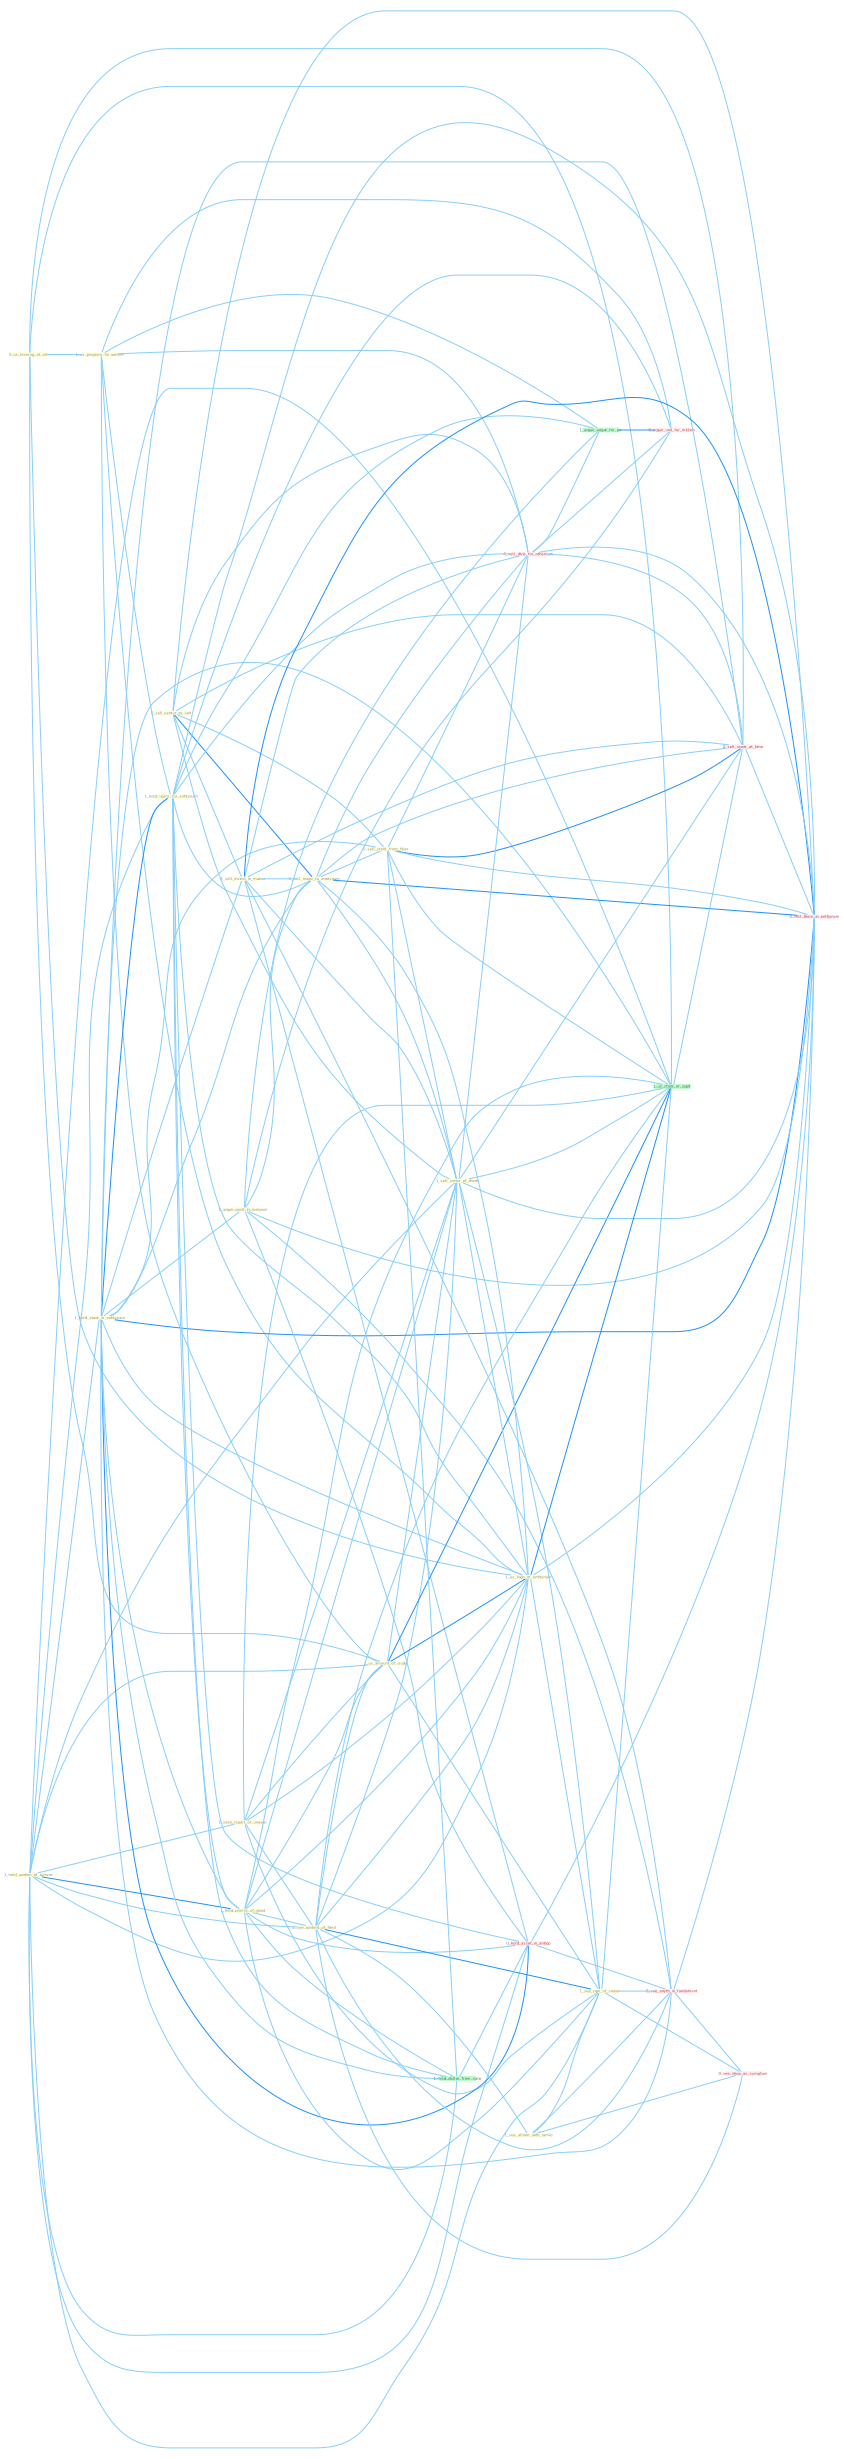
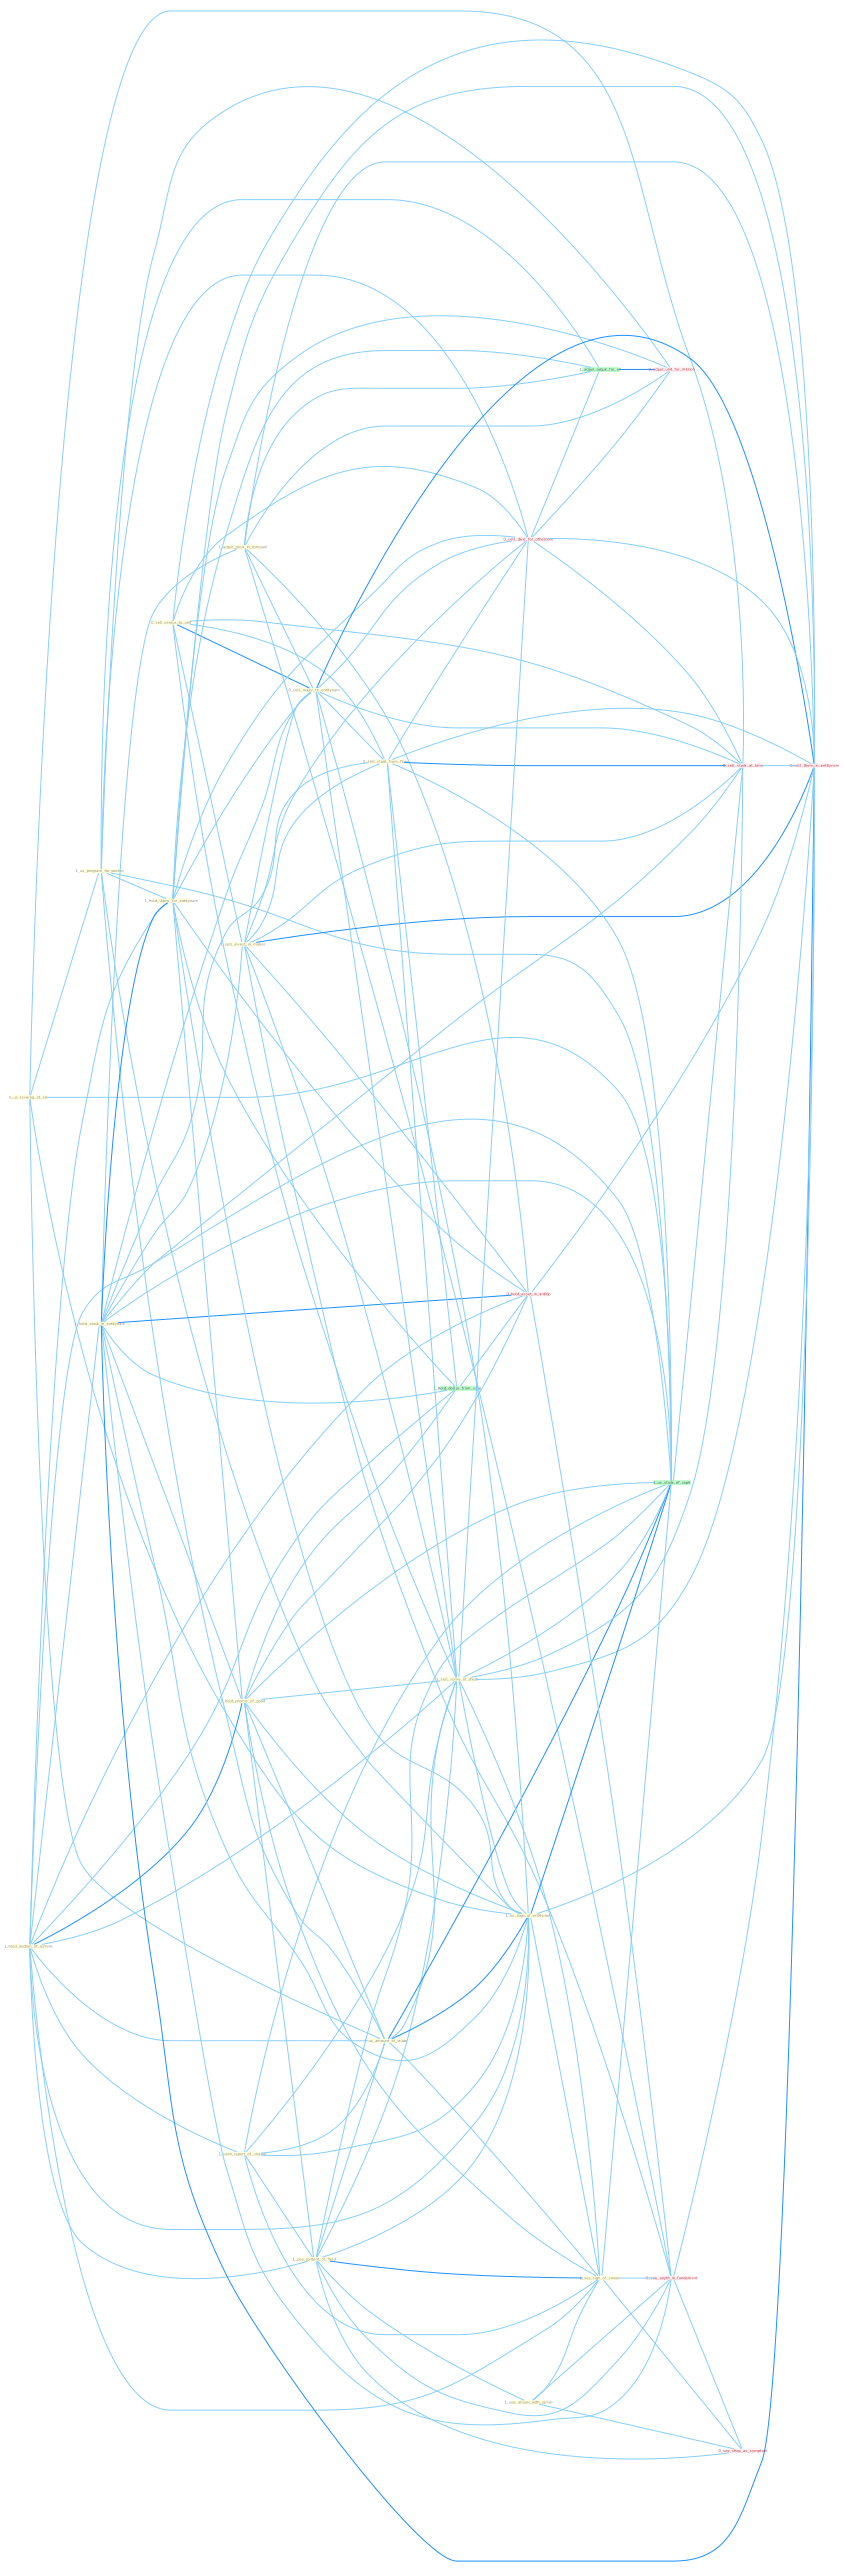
edge "0_sell_stock_from_floor" -- "1_sell_invest_in_maker": added
edge "1_us_program_for_worker" -- "1_us_stock_of_capit": added
